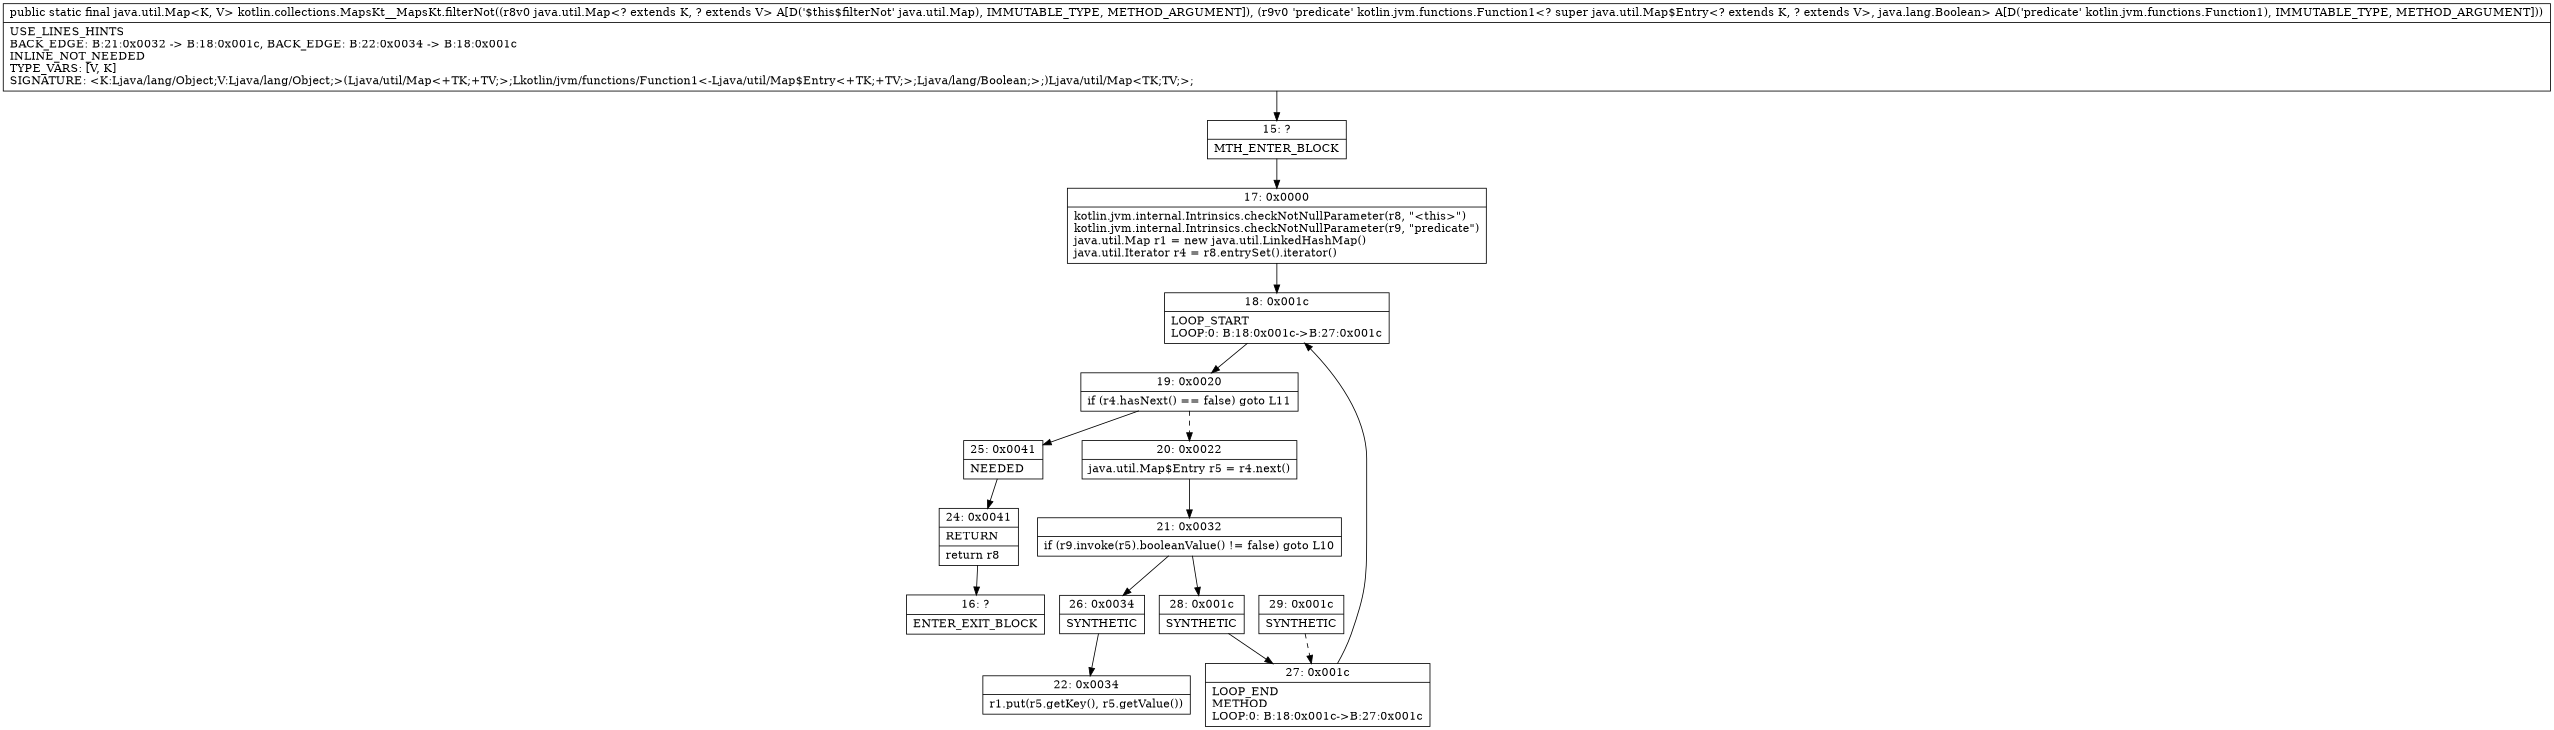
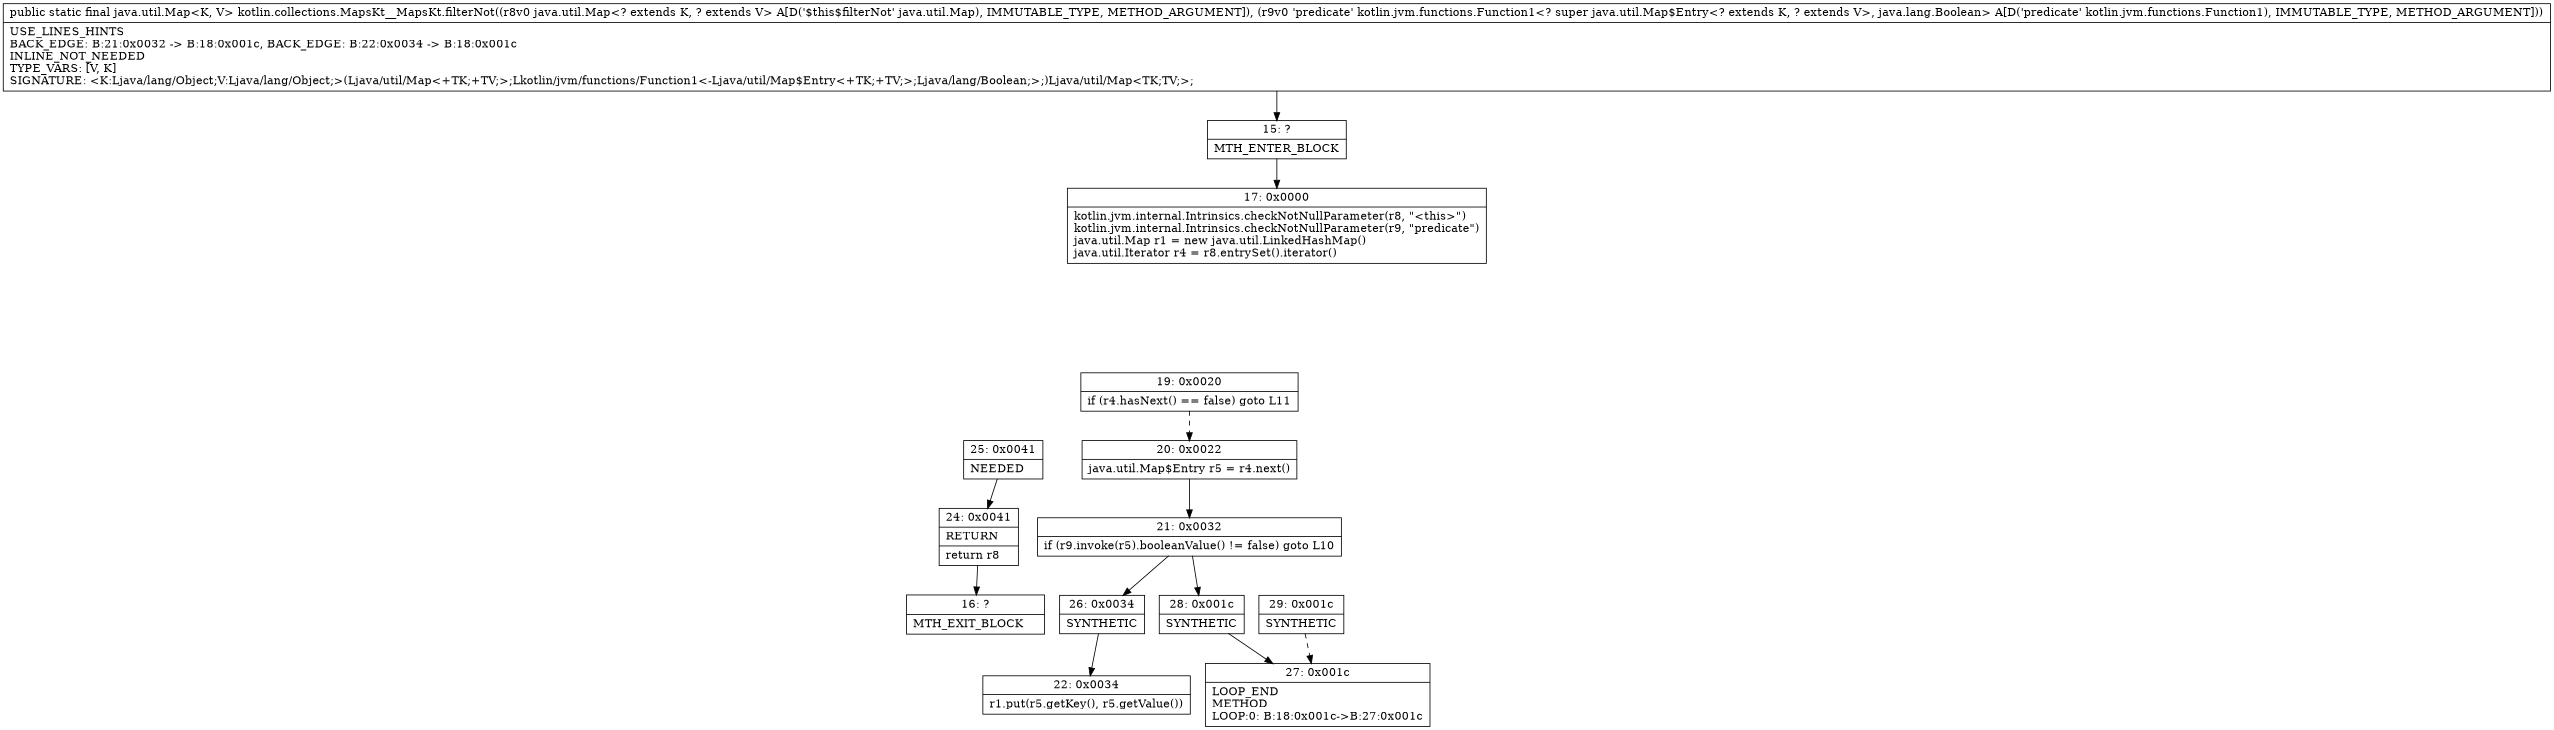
node "18: 0x001c": removed
edge "19: 0x0020" -> "25: 0x0041": removed
node "16: ?": text "ENTER_EXIT_BLOCK" -> "MTH_EXIT_BLOCK"
